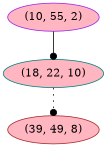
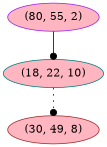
node "(10, 55, 2)": label "(10, 55, 2)" -> "(80, 55, 2)"
node "(39, 49, 8)": label "(39, 49, 8)" -> "(30, 49, 8)"
